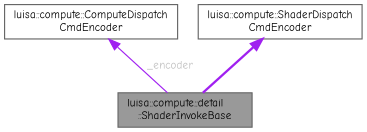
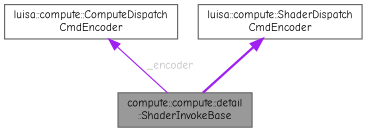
node "luisa::compute::detail ::ShaderInvokeBase": label "luisa::compute::detail ::ShaderInvokeBase" -> "compute::compute::detail ::ShaderInvokeBase"
